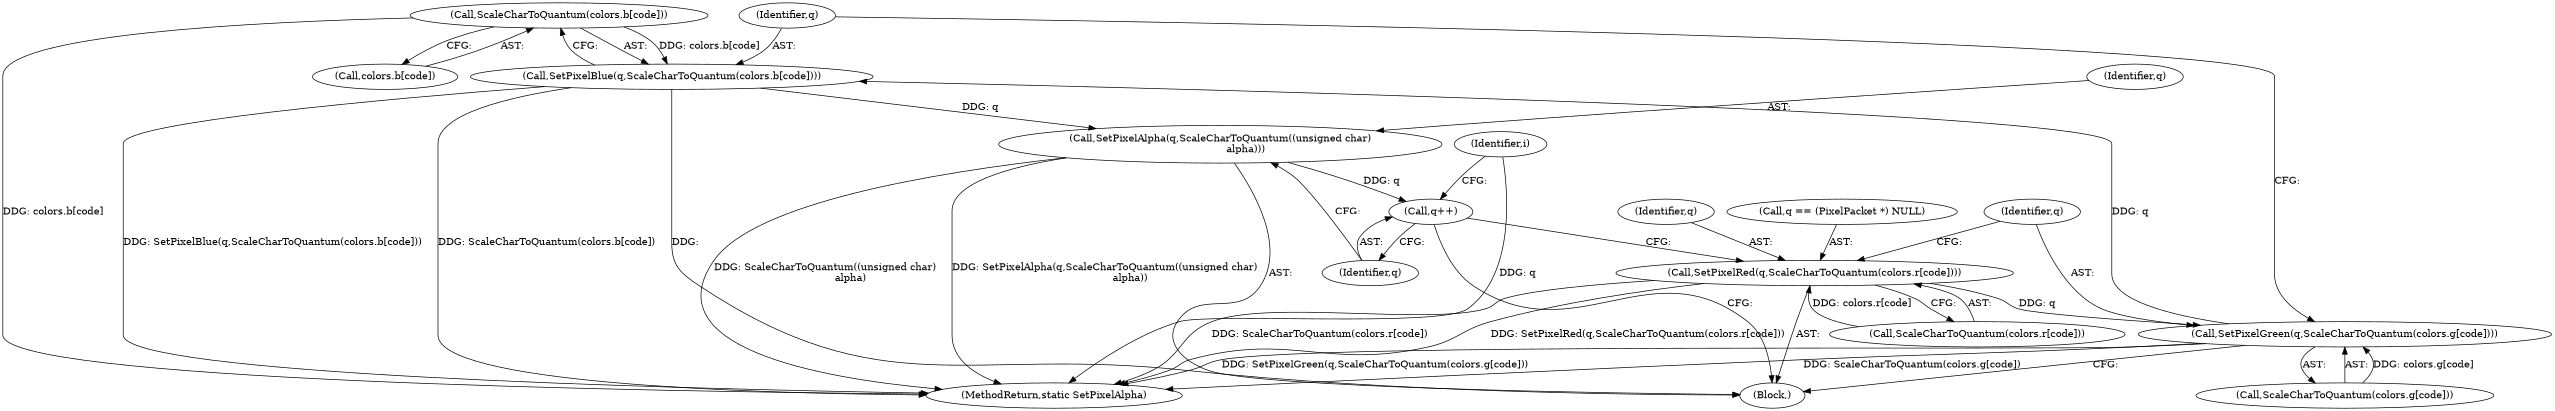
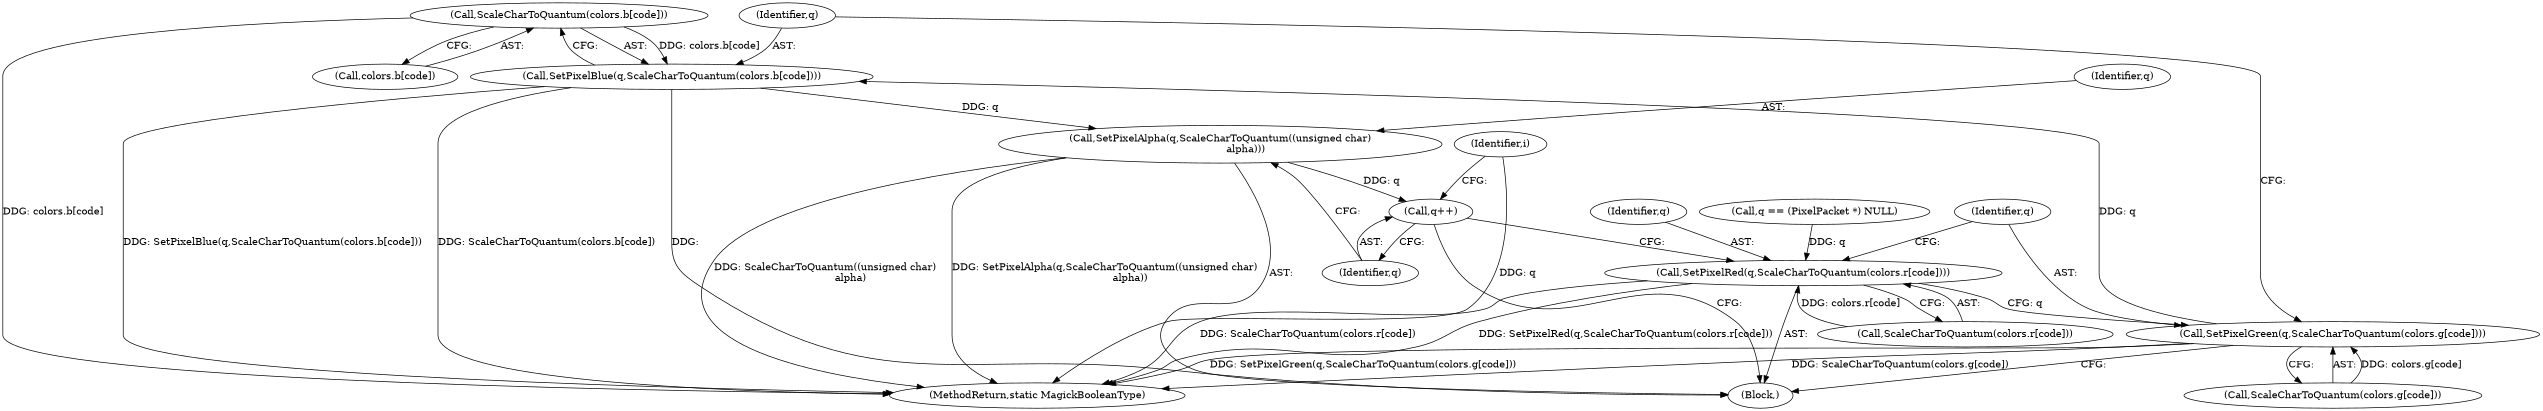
edge "(Call,q == (PixelPacket *) NULL)" -> "(Call,SetPixelRed(q,ScaleCharToQuantum(colors.r[code])))": label "AST: " -> "DDG: q"
edge "(Call,SetPixelRed(q,ScaleCharToQuantum(colors.r[code])))" -> "(Call,SetPixelGreen(q,ScaleCharToQuantum(colors.g[code])))": label "DDG: q" -> "CFG: q"
edge "(Call,SetPixelGreen(q,ScaleCharToQuantum(colors.g[code])))" -> "(Call,ScaleCharToQuantum(colors.g[code]))": label "AST: " -> "CFG: "
node "(MethodReturn,static SetPixelAlpha)": label "(MethodReturn,static SetPixelAlpha)" -> "(MethodReturn,static MagickBooleanType)"
